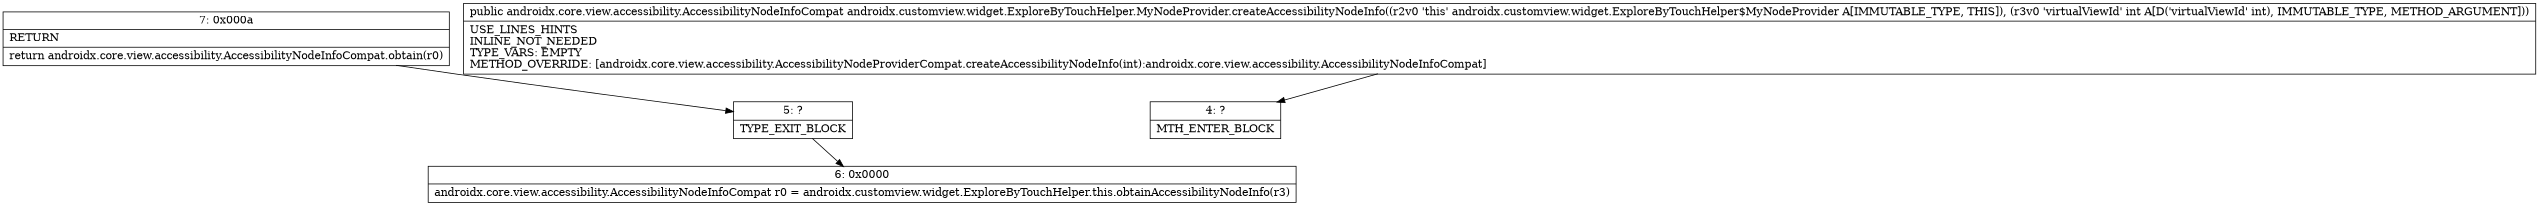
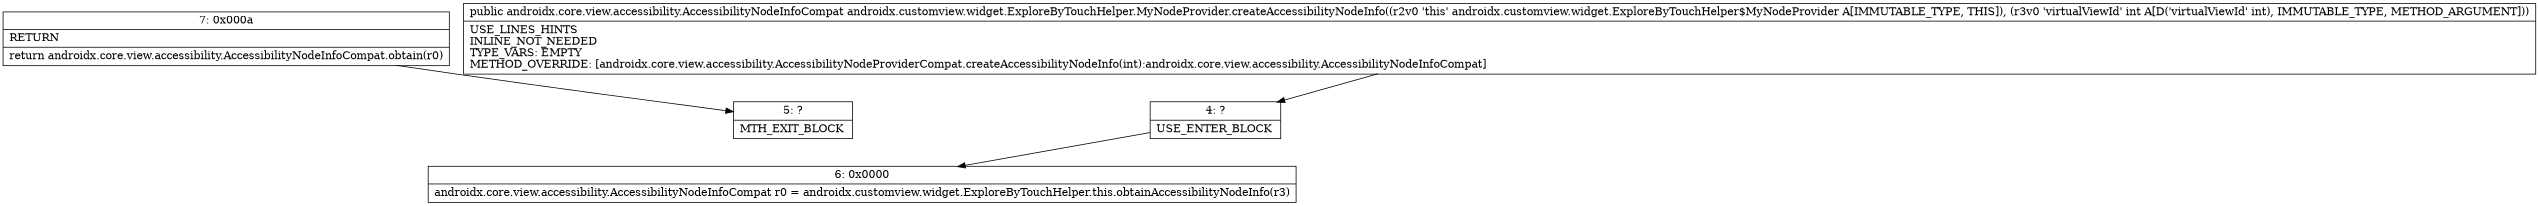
node "5: ?": text "TYPE_EXIT_BLOCK" -> "MTH_EXIT_BLOCK"
node "4: ?": text "MTH_ENTER_BLOCK" -> "USE_ENTER_BLOCK"
edge "5: ?" -> "6: 0x0000": now "4: ?" -> "6: 0x0000"
